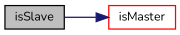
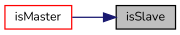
edge "isSlave" -> "isMaster": reversed
